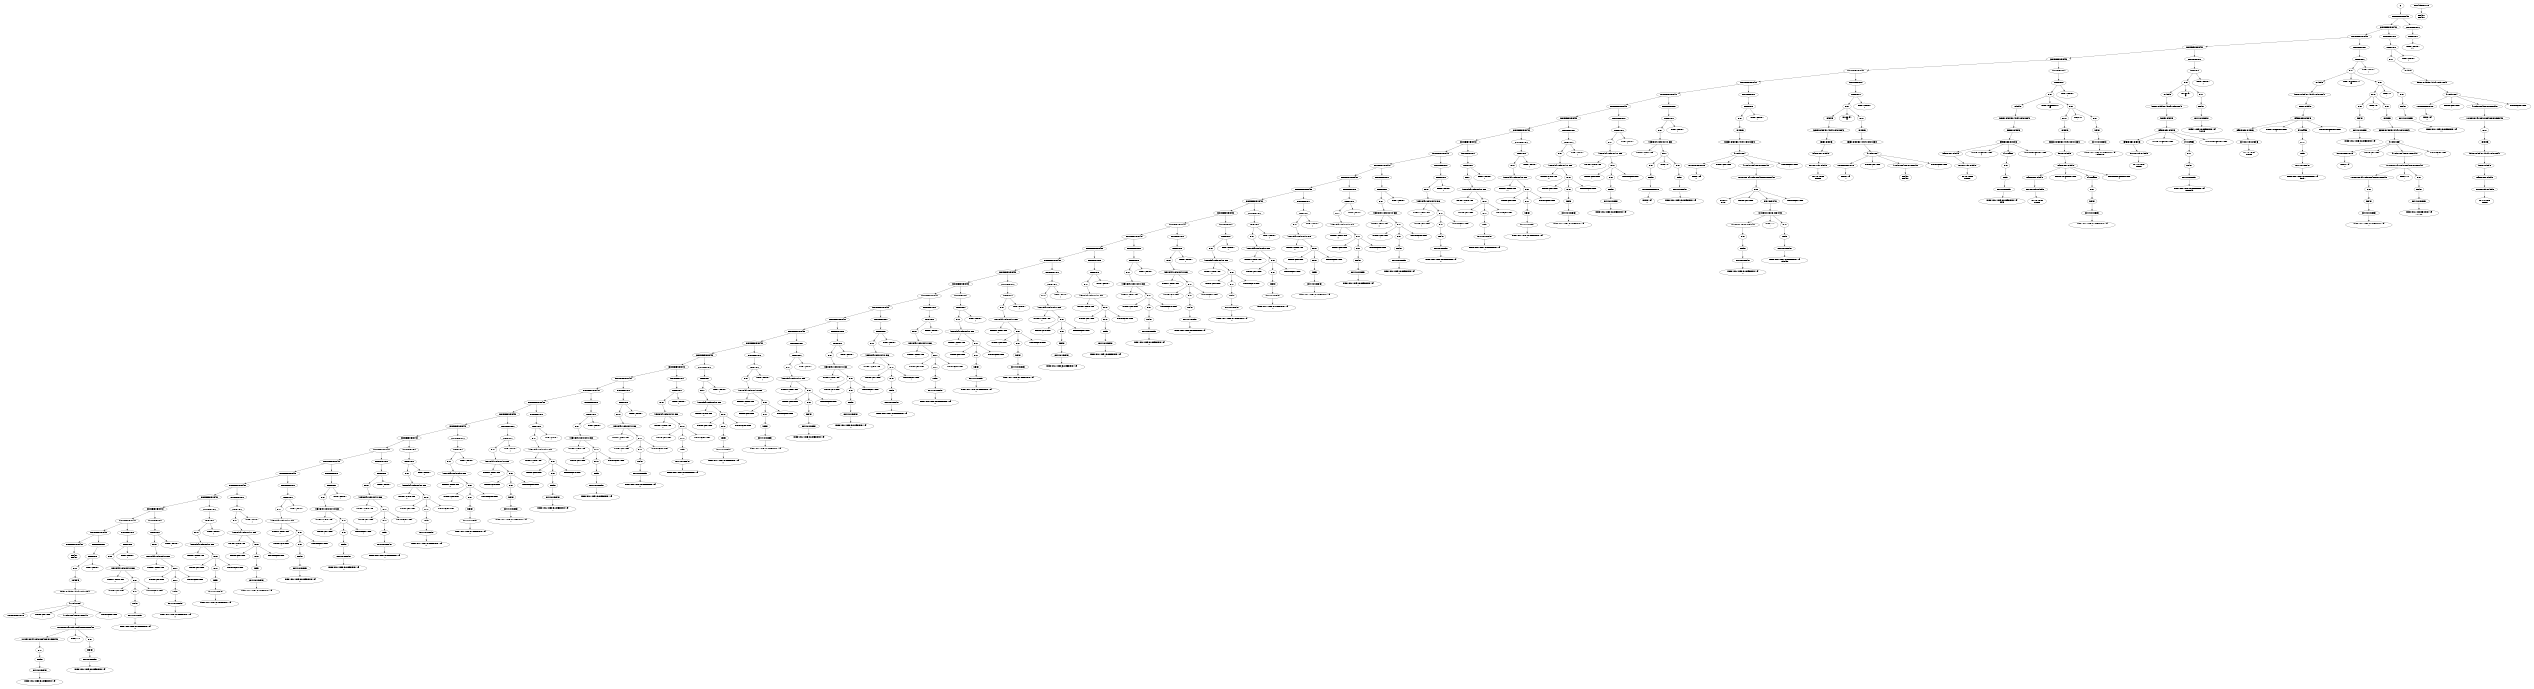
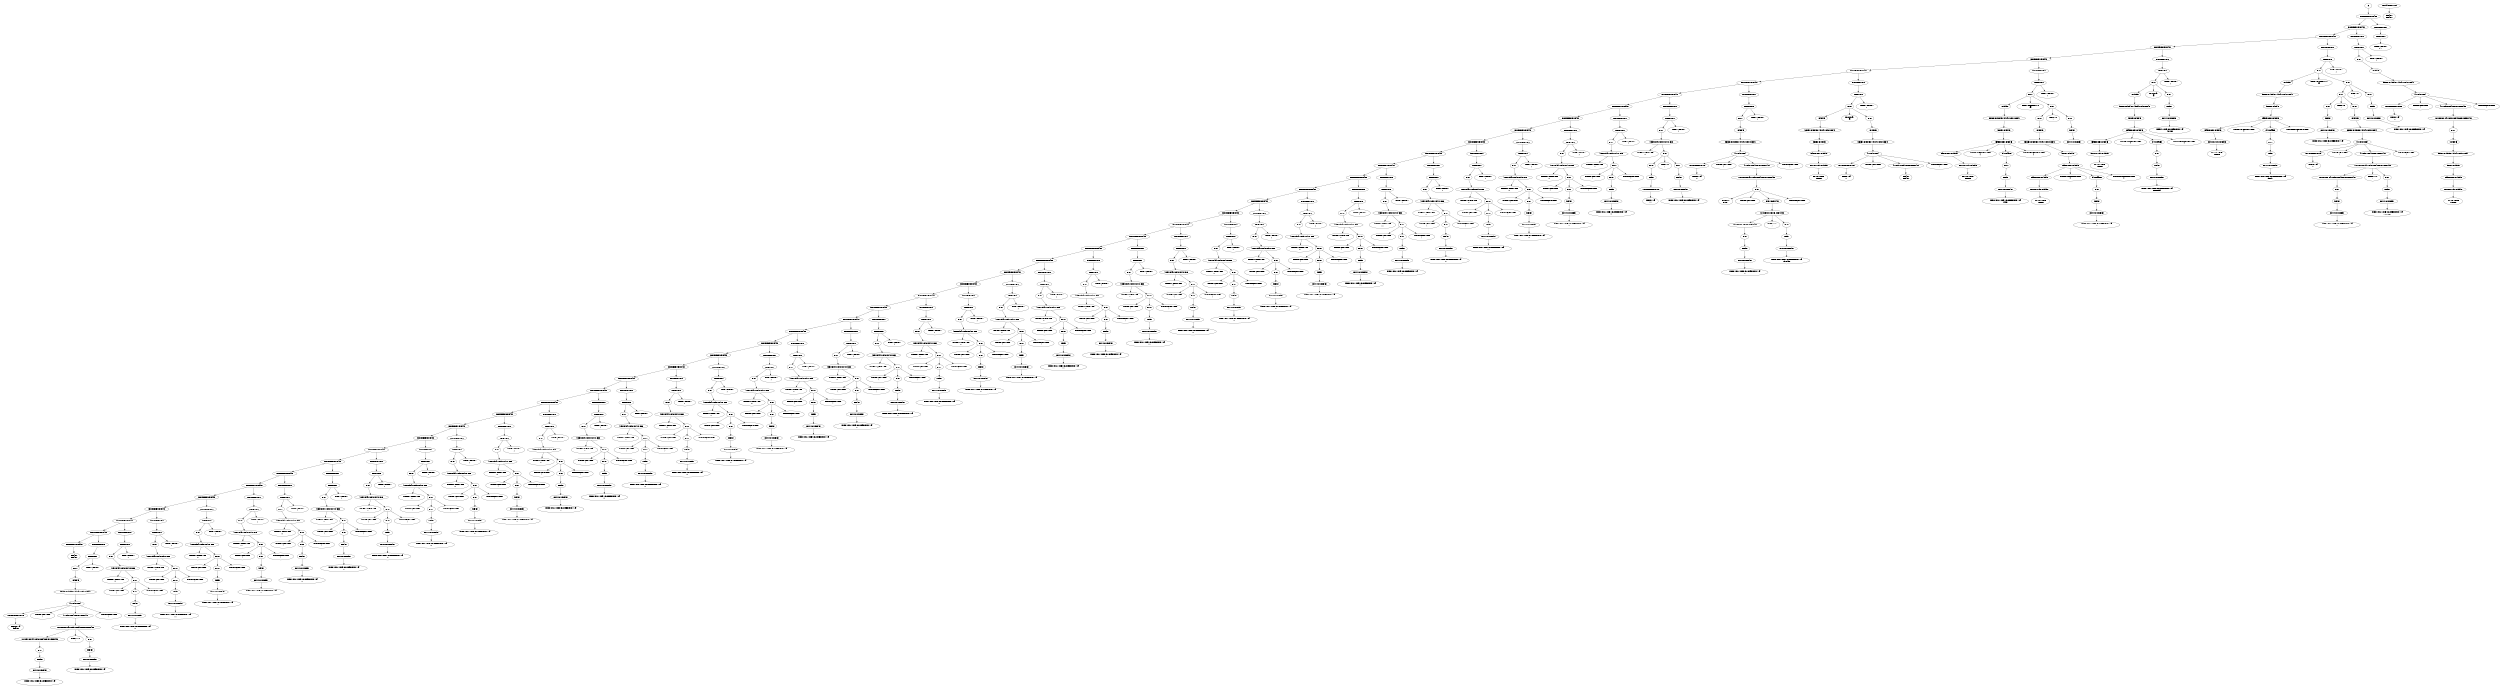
node "T_CONSTANT_ENCAPSED_STRING 'Welcome'": removed
node "T_CONSTANT_OPEN_STRING 'XAMPP'": label "T_CONSTANT_OPEN_STRING 'XAMPP'" -> "T_CONSTANT_ENCAPSED_STRING 'XAMPP'"
node "T_STRING define": added
